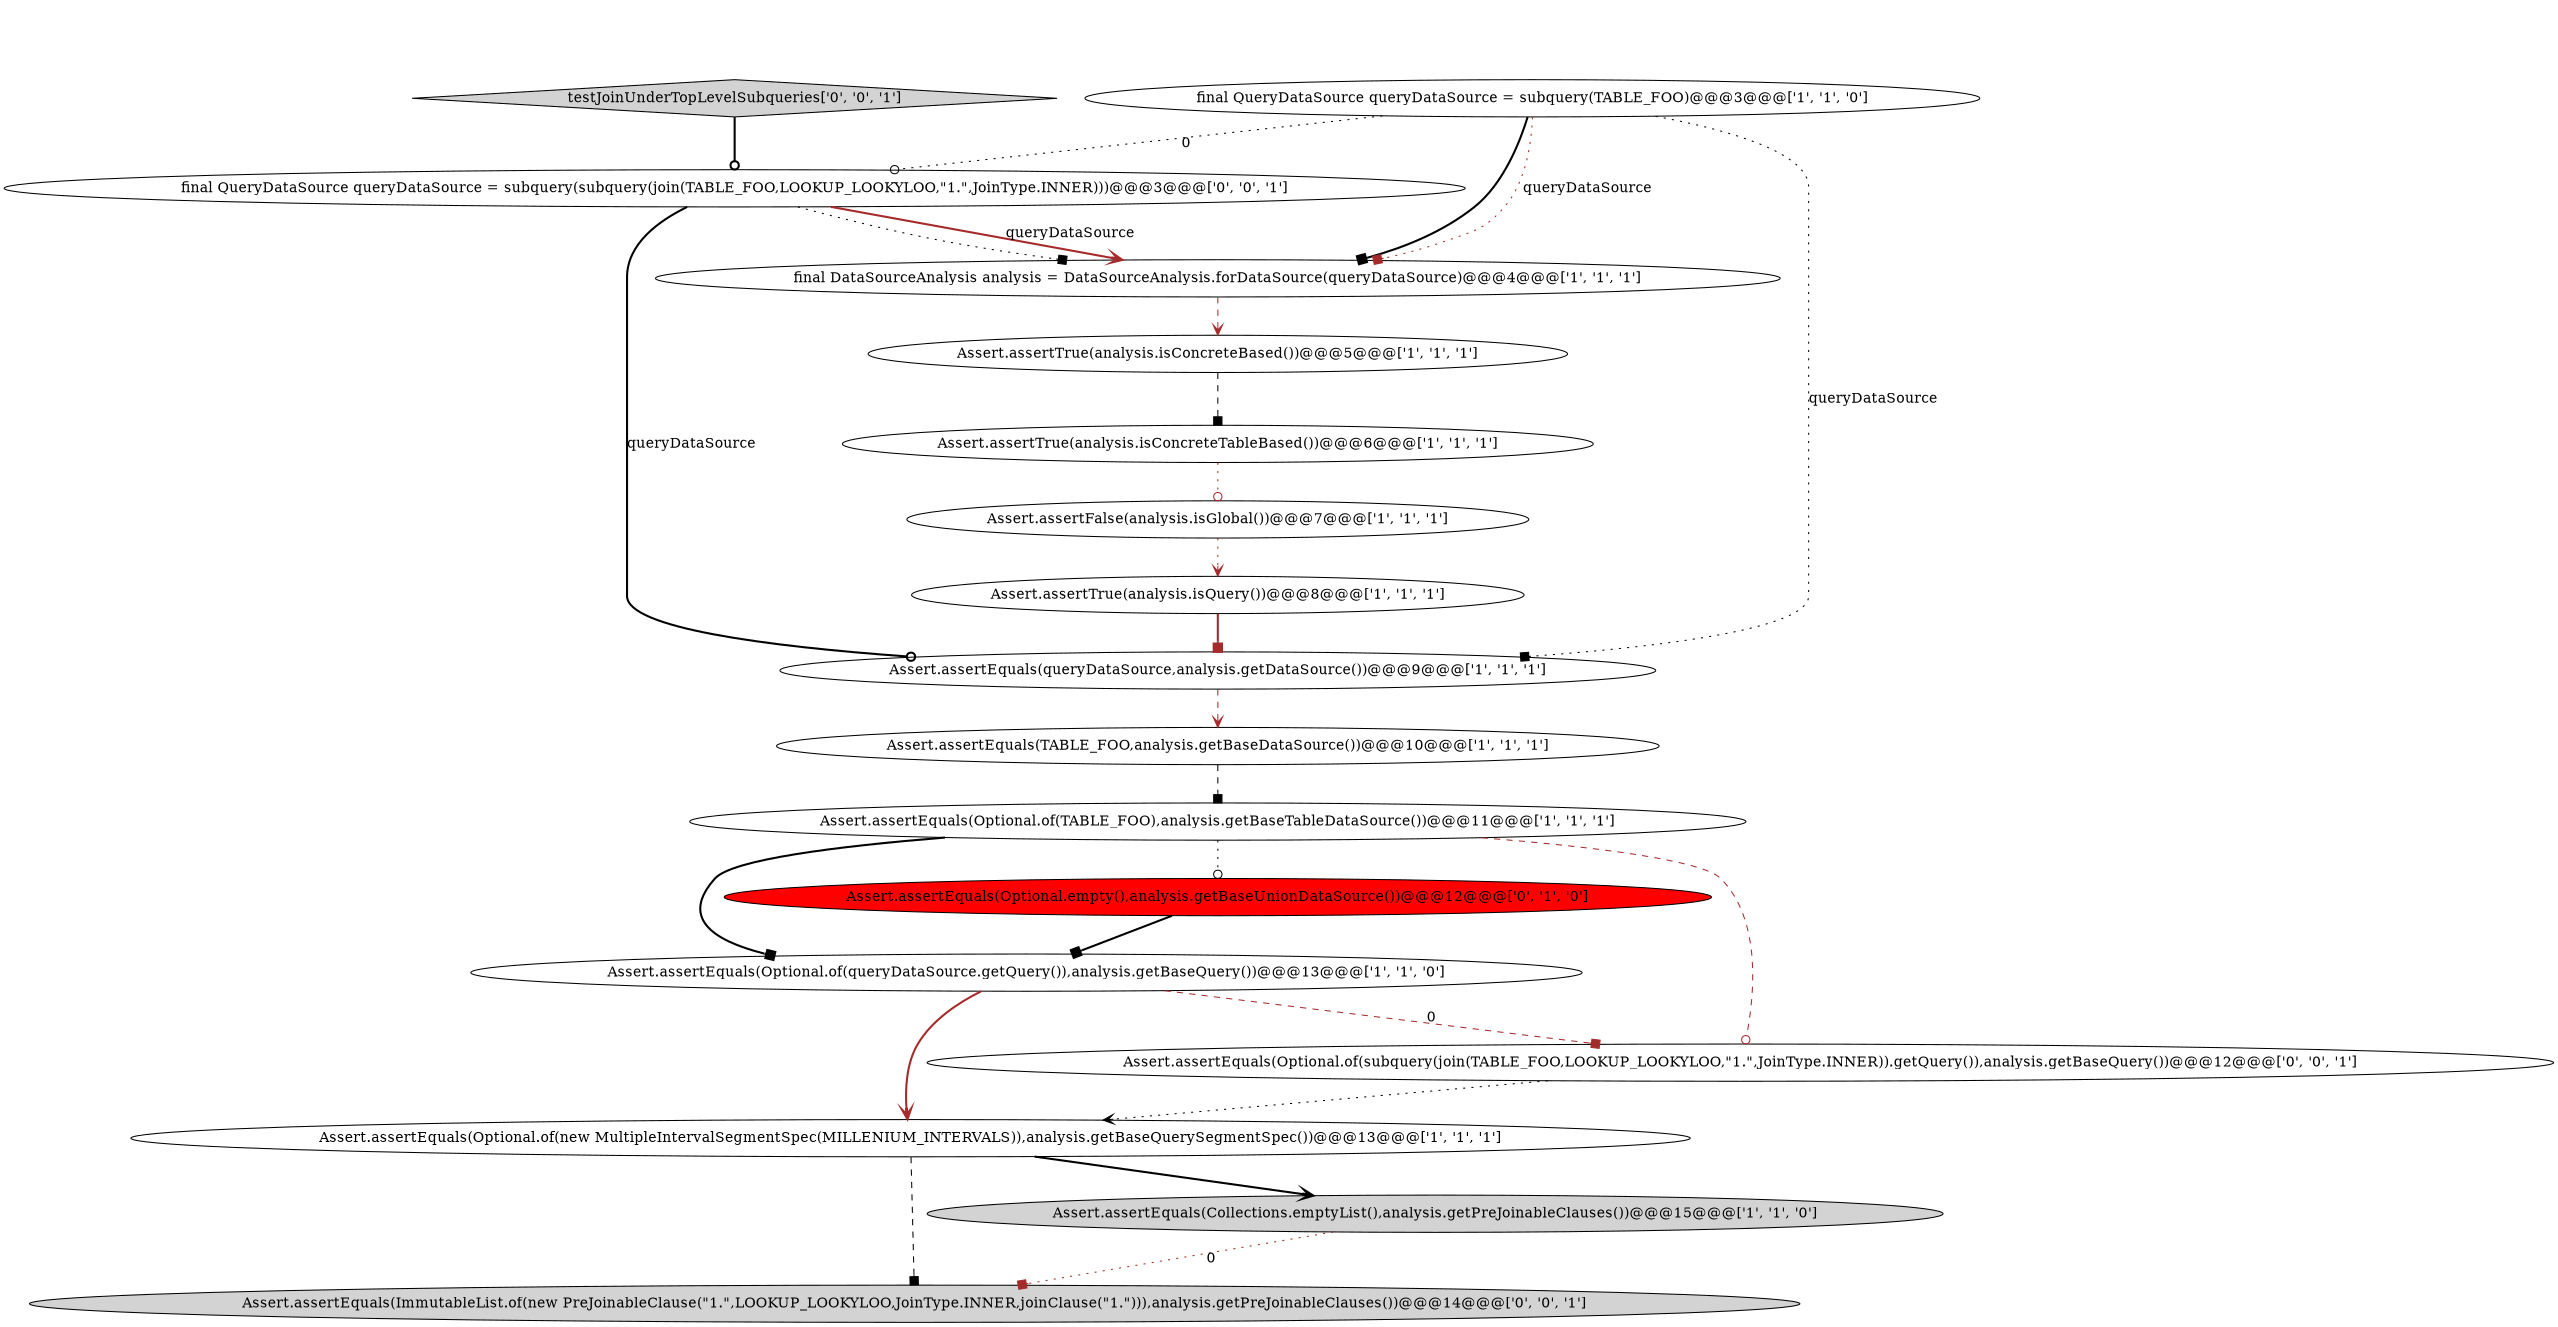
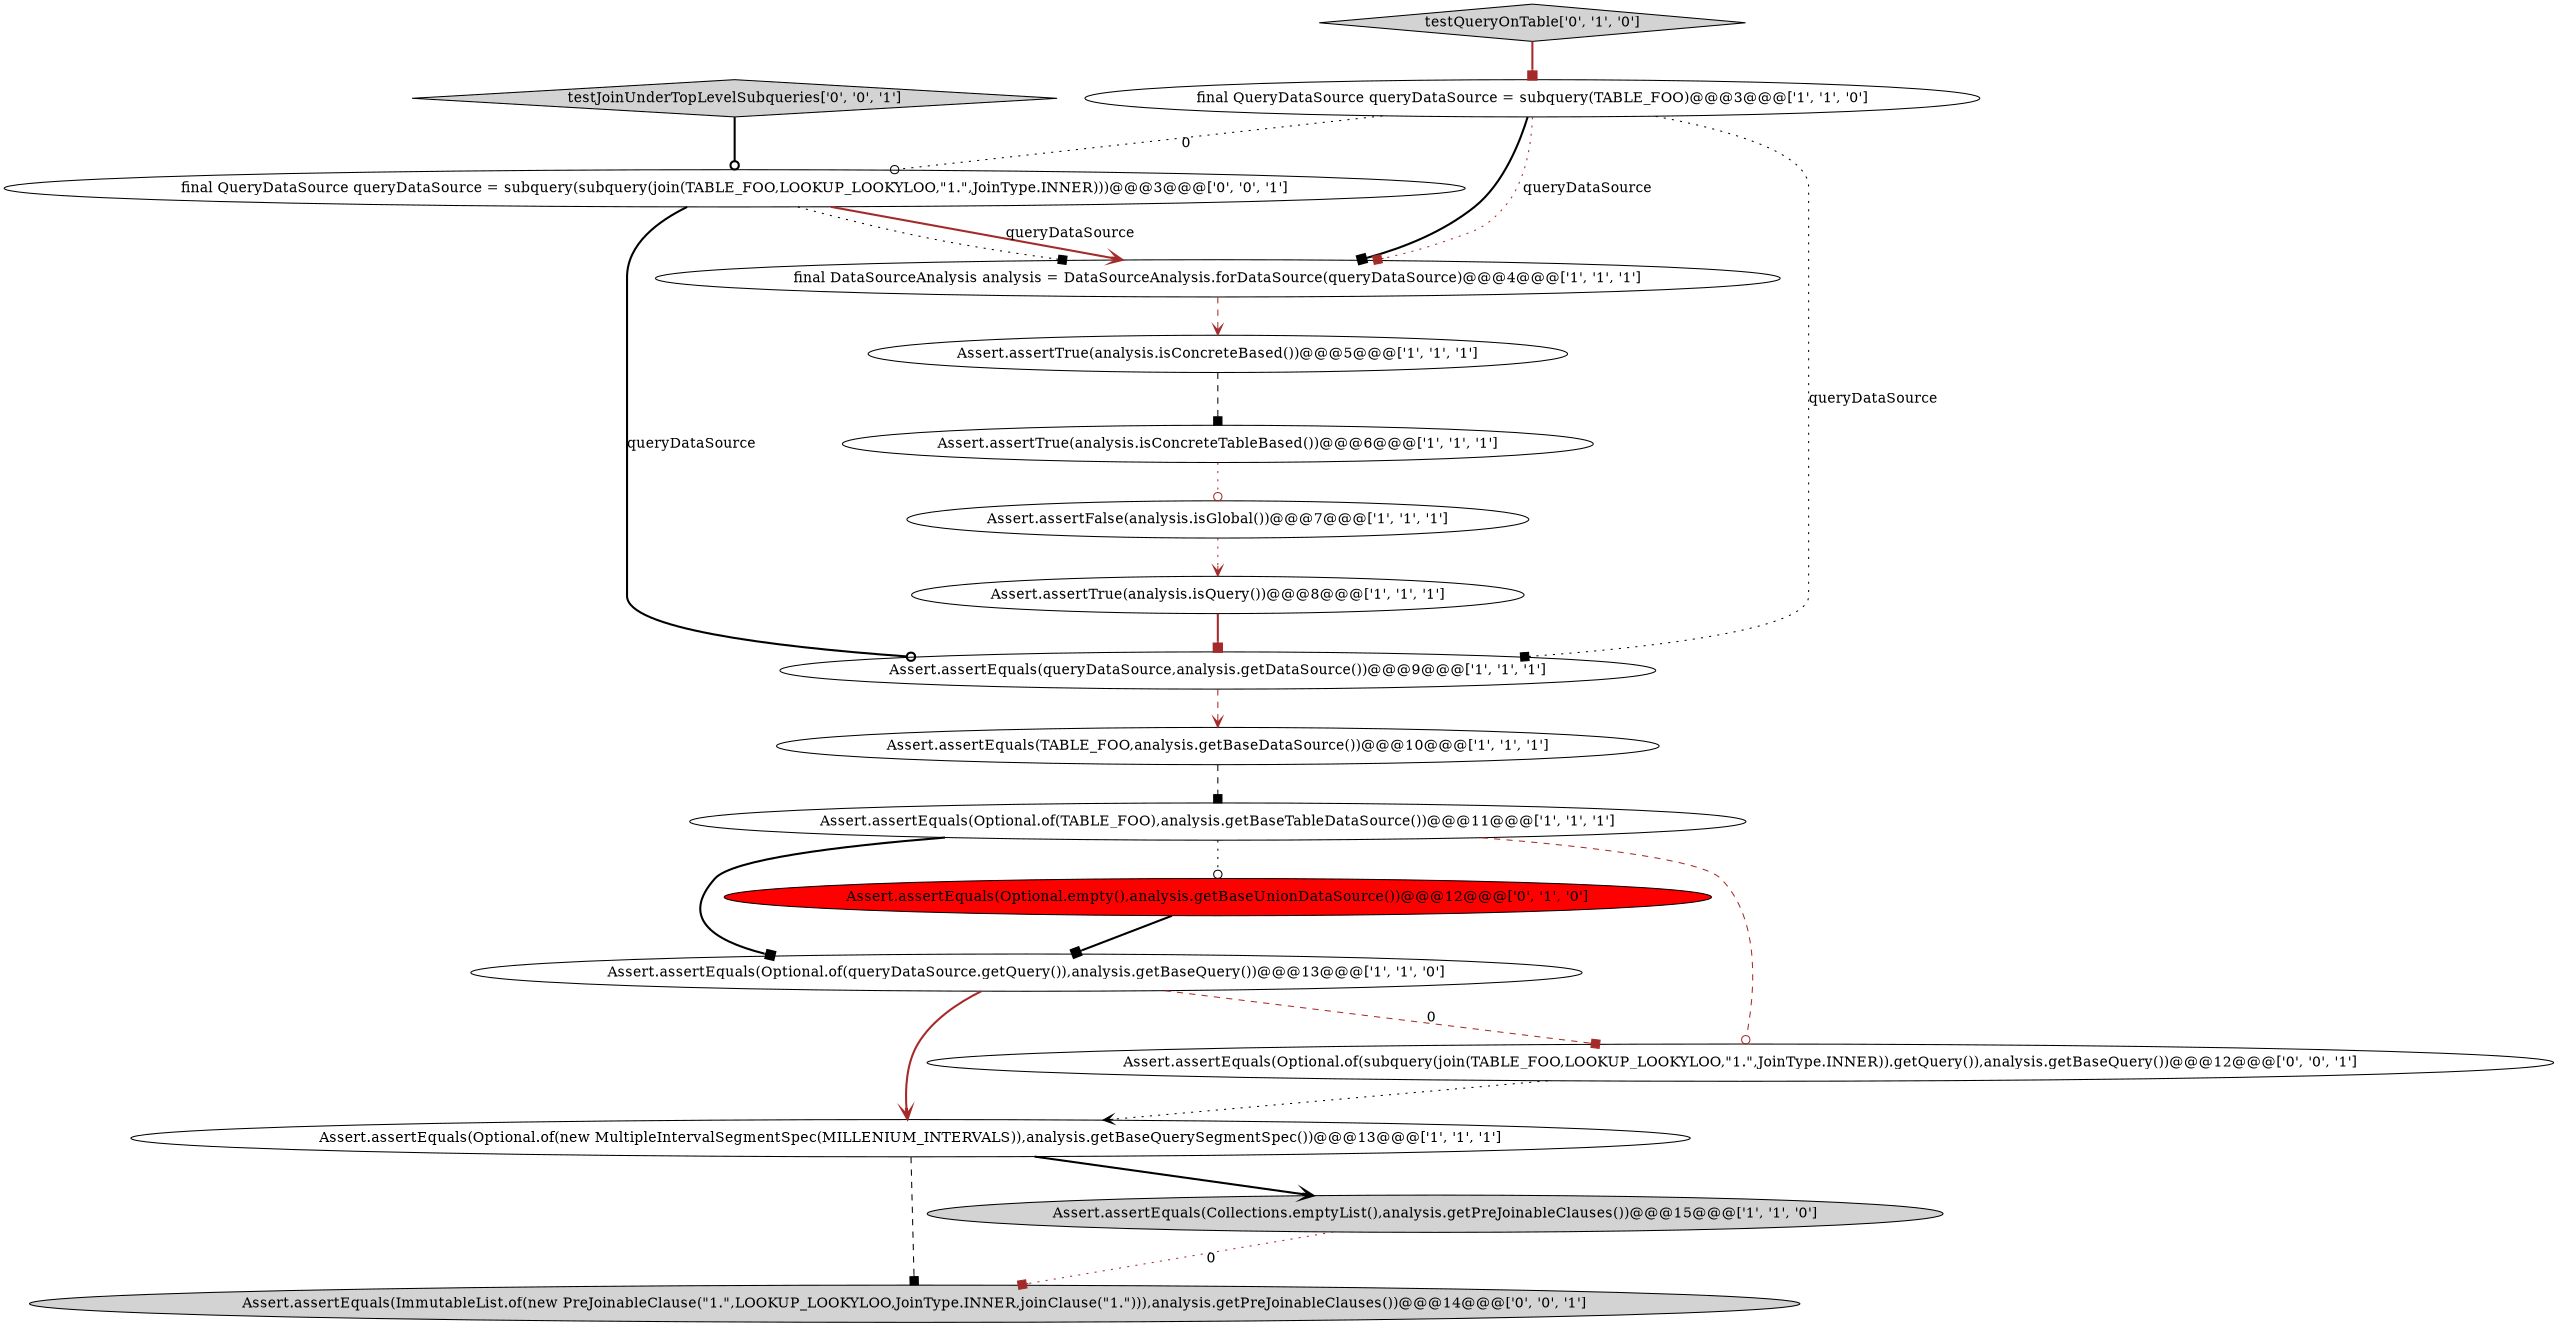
node "testQueryOnTable['0', '1', '0']": added
